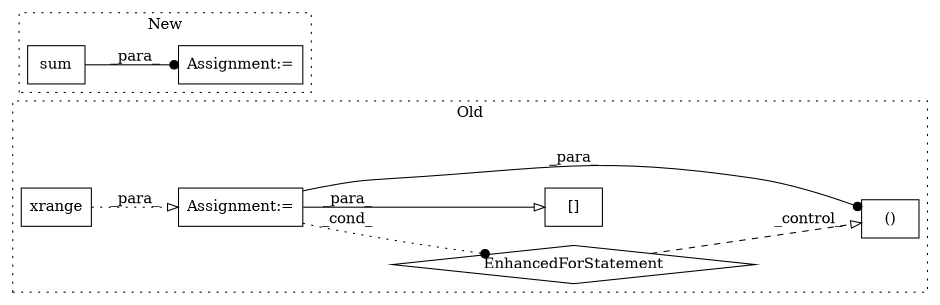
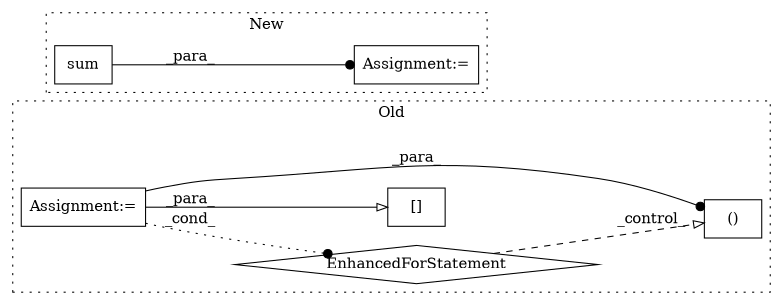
node "xrange": removed
